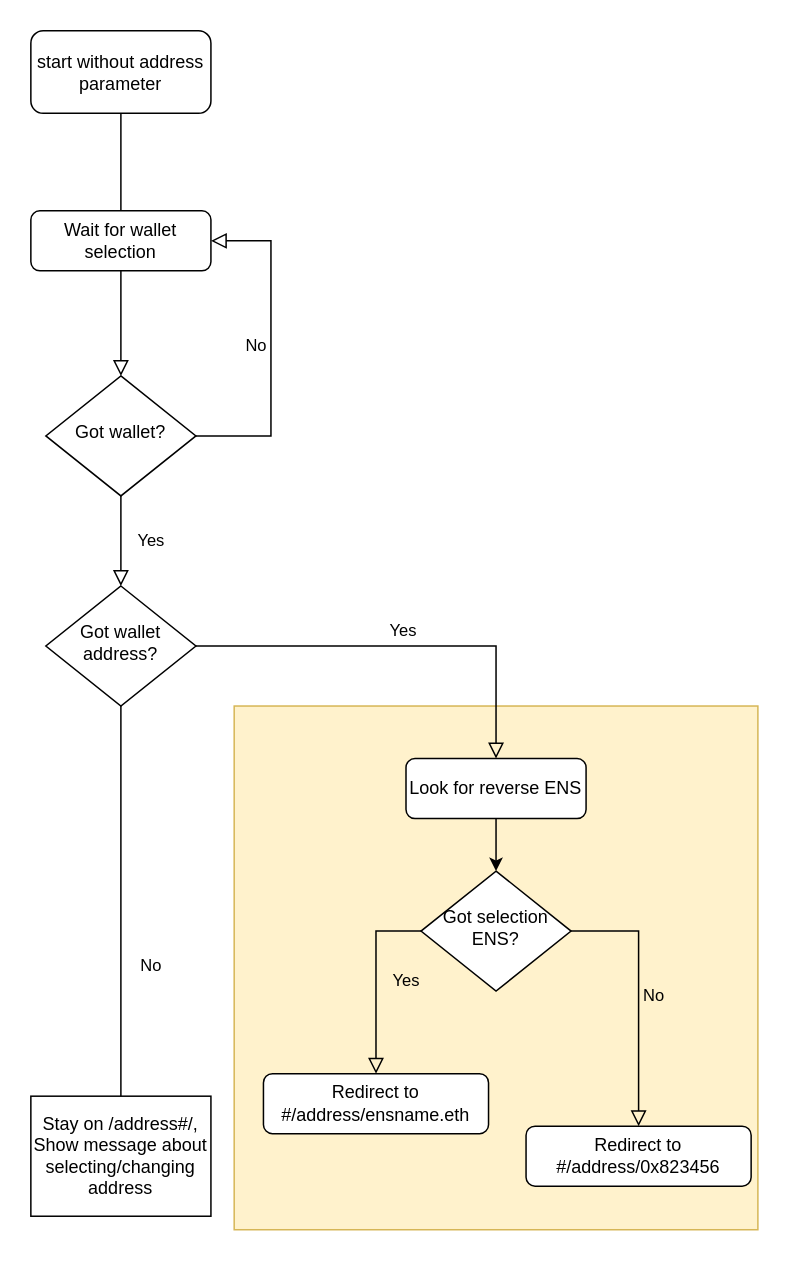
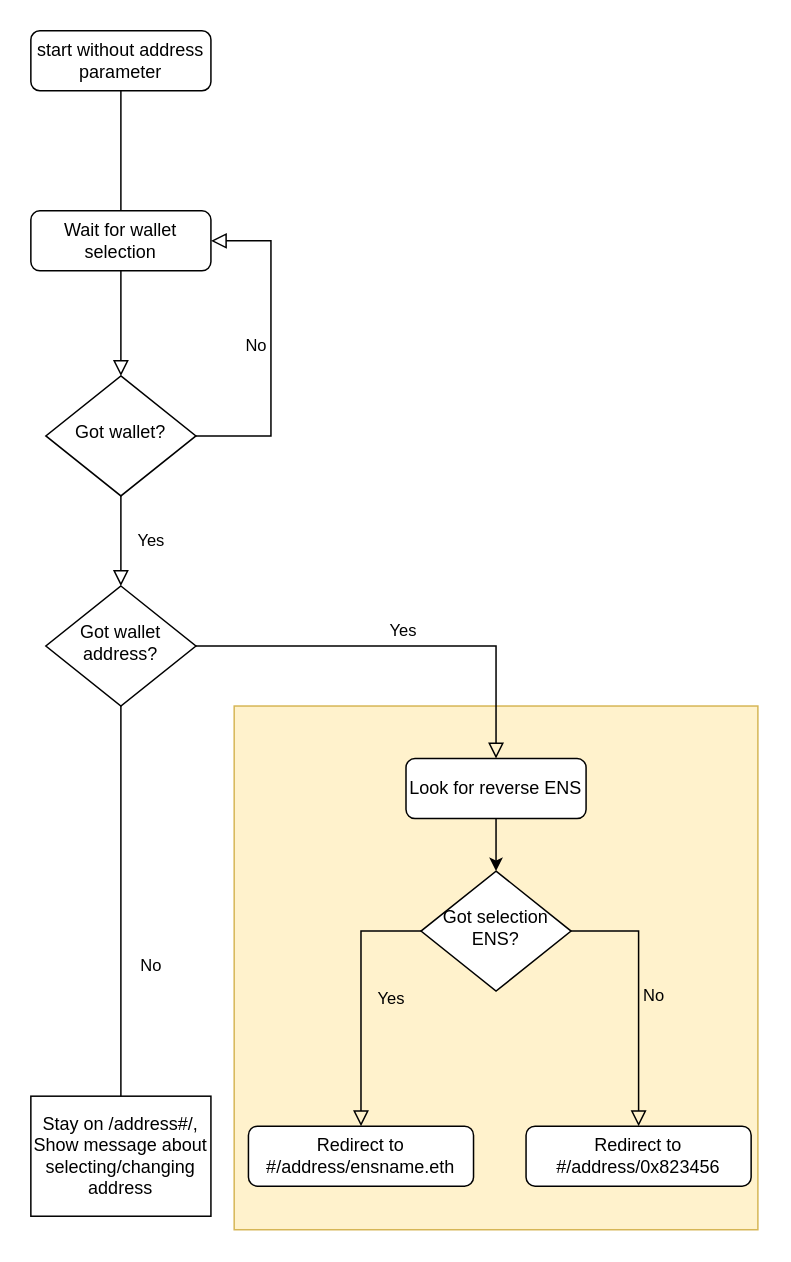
node "start without address parameter": size 180x83 -> 180x60
node "Redirect to #/address/ensname.eth": moved (376, 1103) -> (361, 1156)
